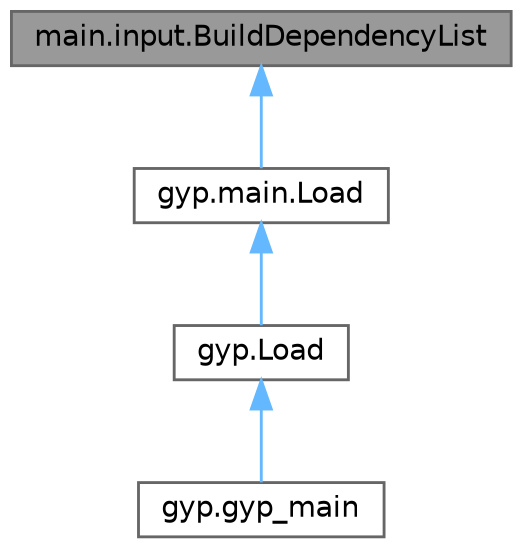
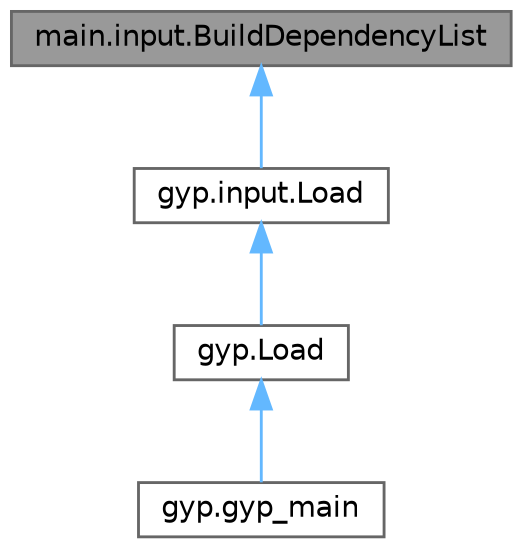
node "gyp.main.Load": label "gyp.main.Load" -> "gyp.input.Load"
